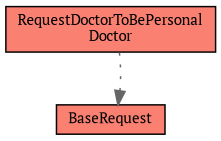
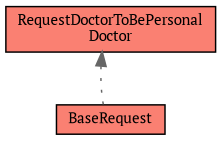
edge "RequestDoctorToBePersonal Doctor" -> "BaseRequest": reversed
